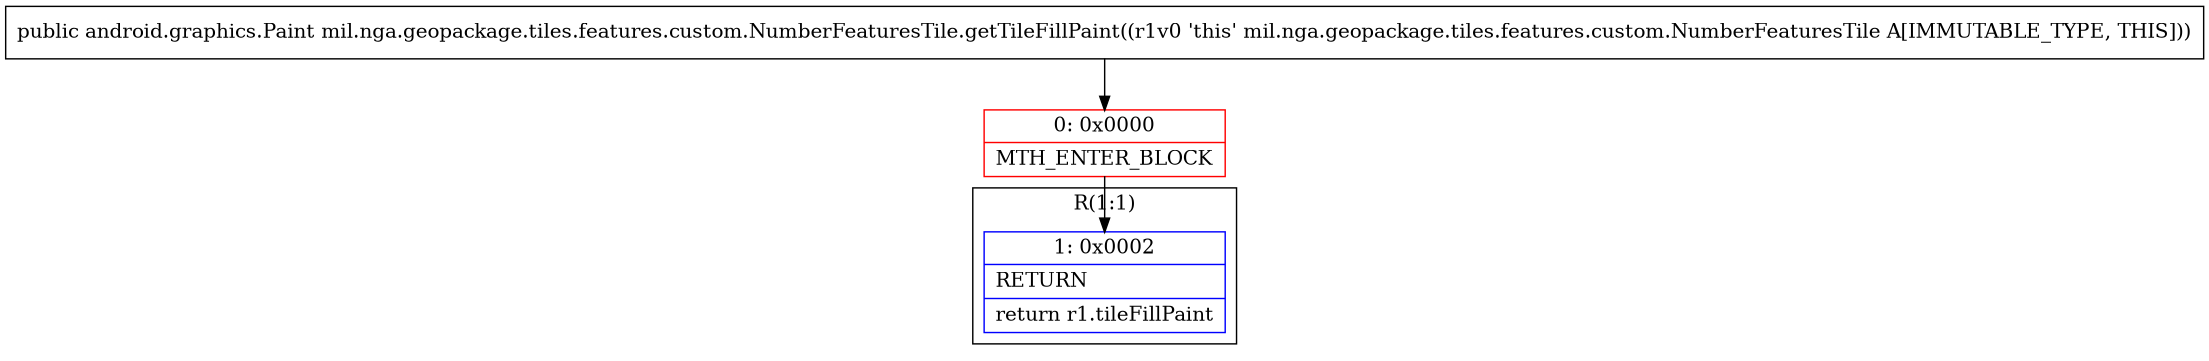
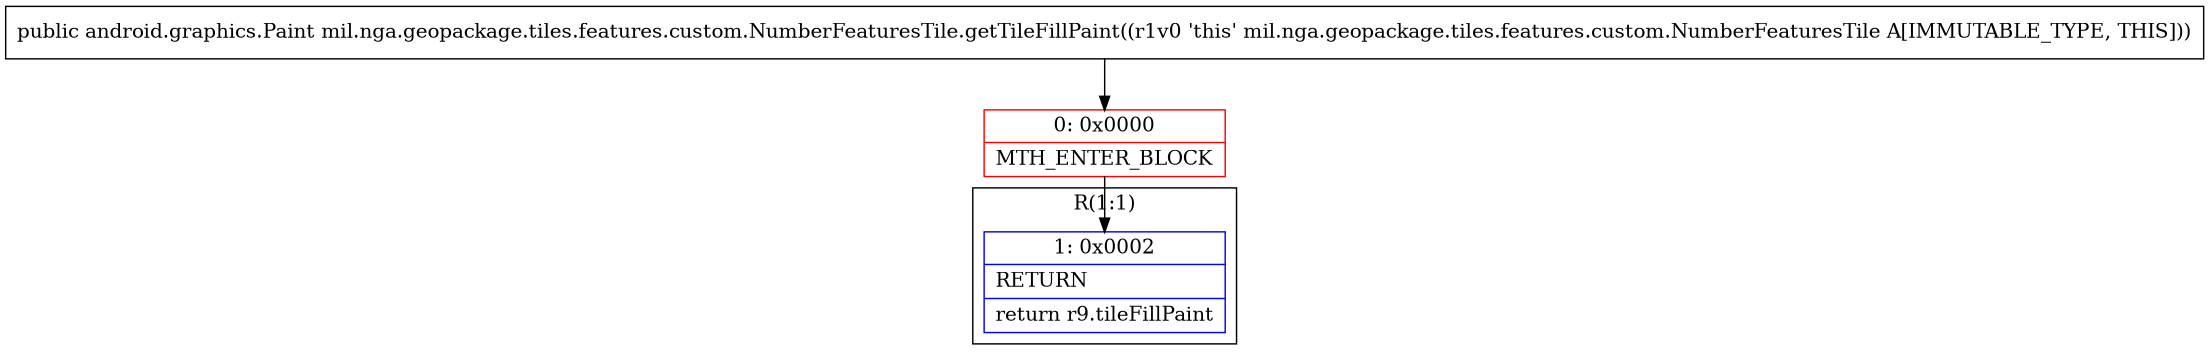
node "1: 0x0002": text "return r1.tileFillPaint" -> "return r9.tileFillPaint"
